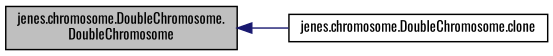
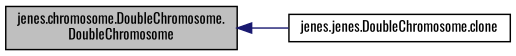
node "jenes.chromosome.DoubleChromosome.clone": label "jenes.chromosome.DoubleChromosome.clone" -> "jenes.jenes.DoubleChromosome.clone"
